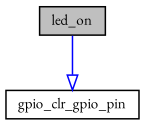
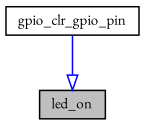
edge "led_on" -> "gpio_clr_gpio_pin": reversed
